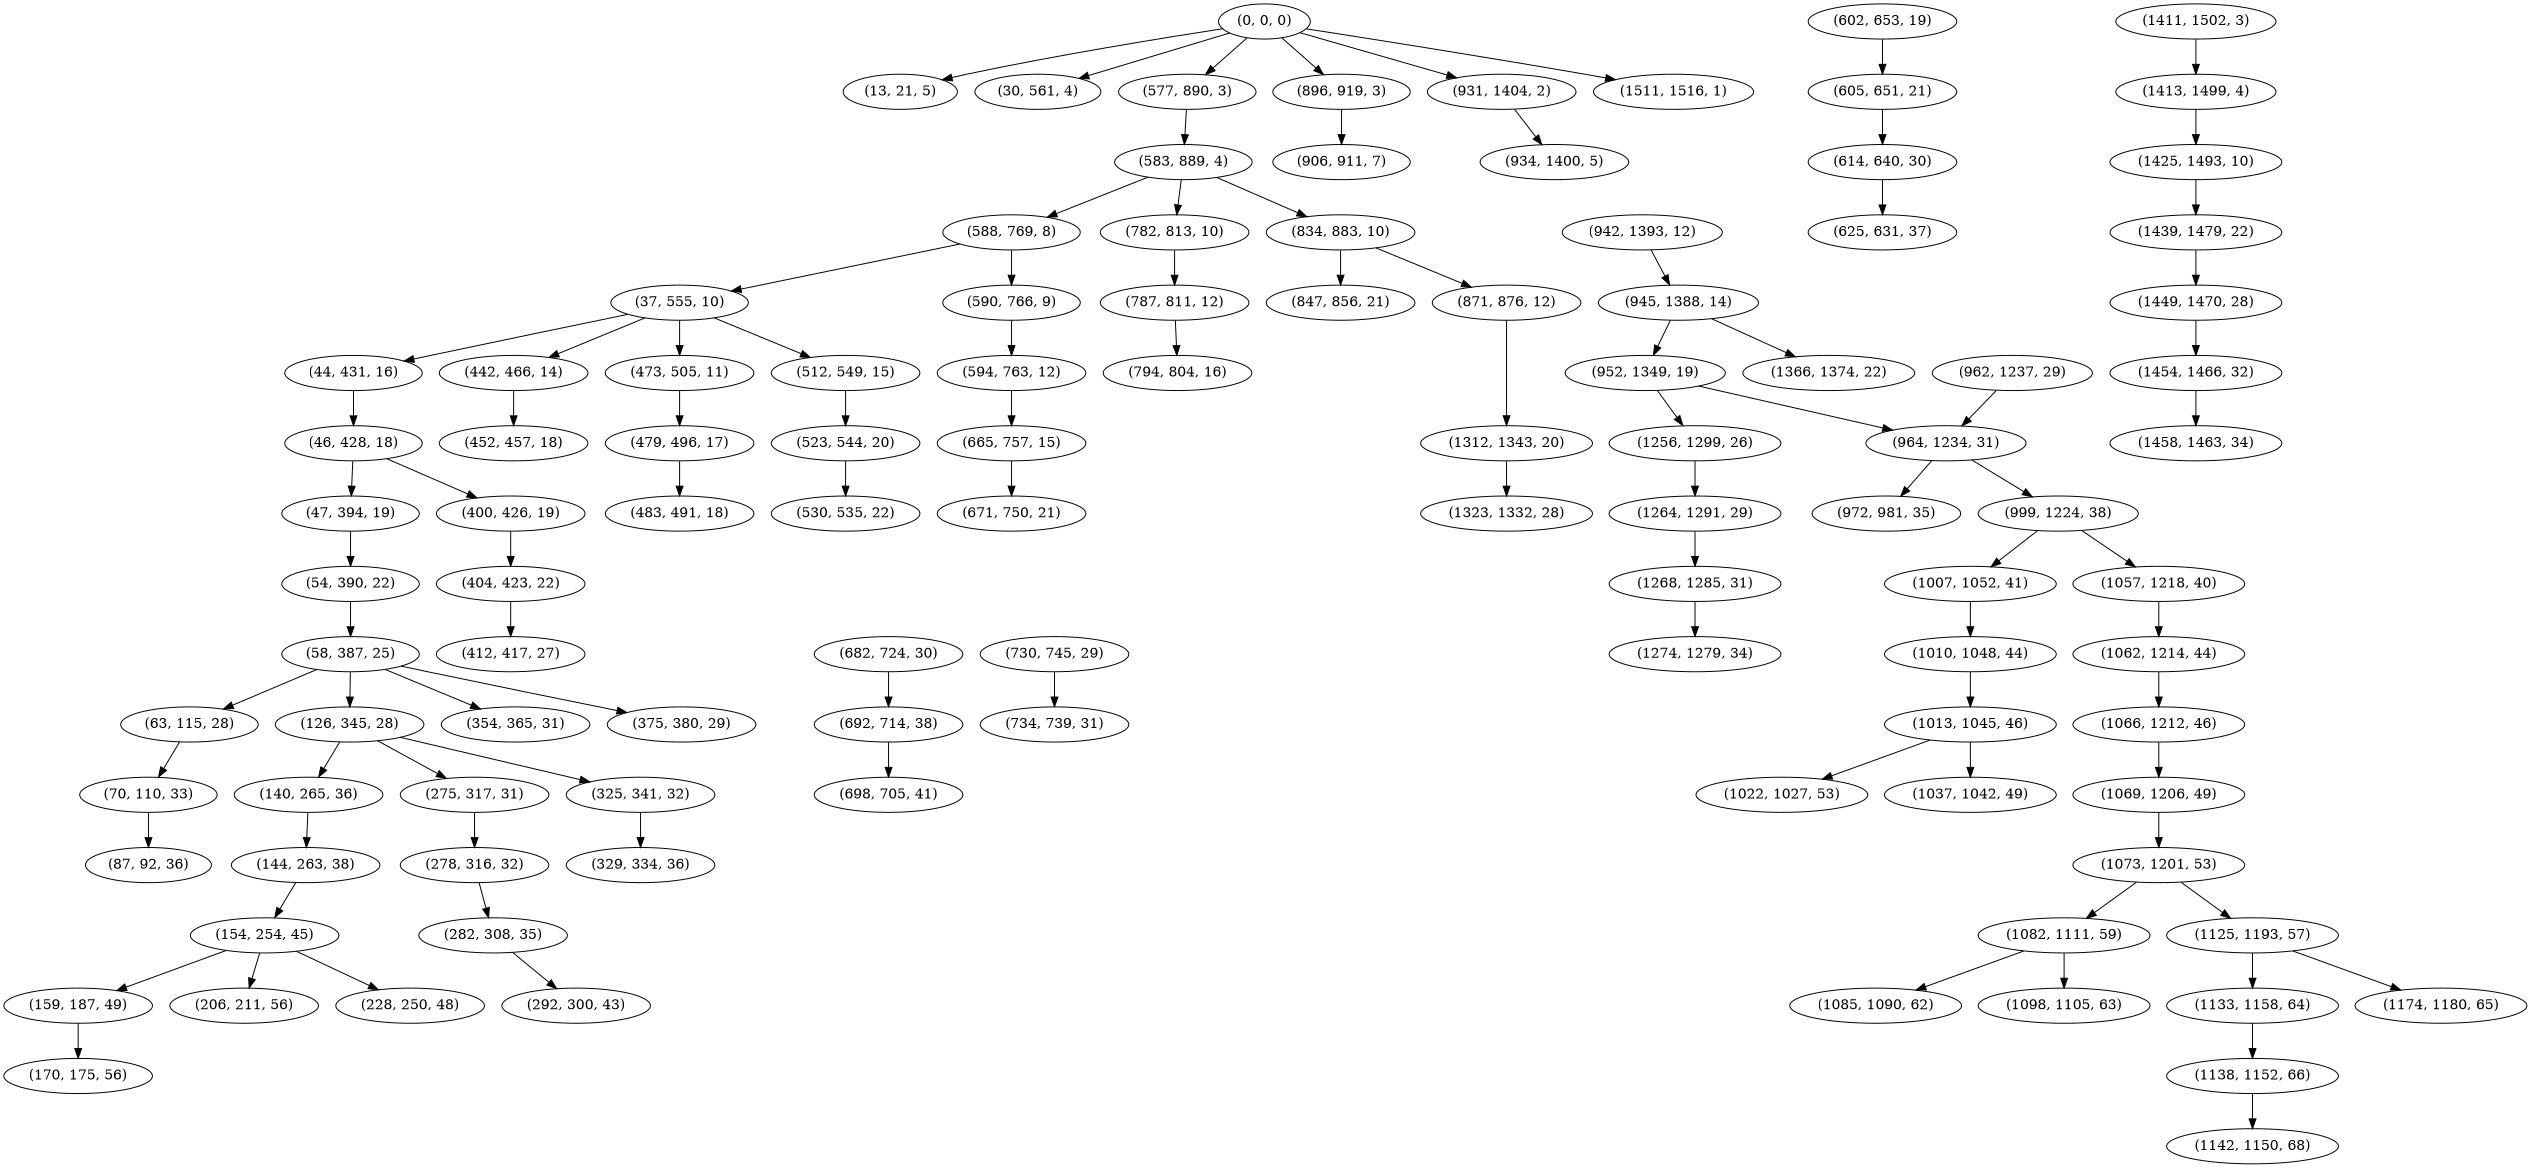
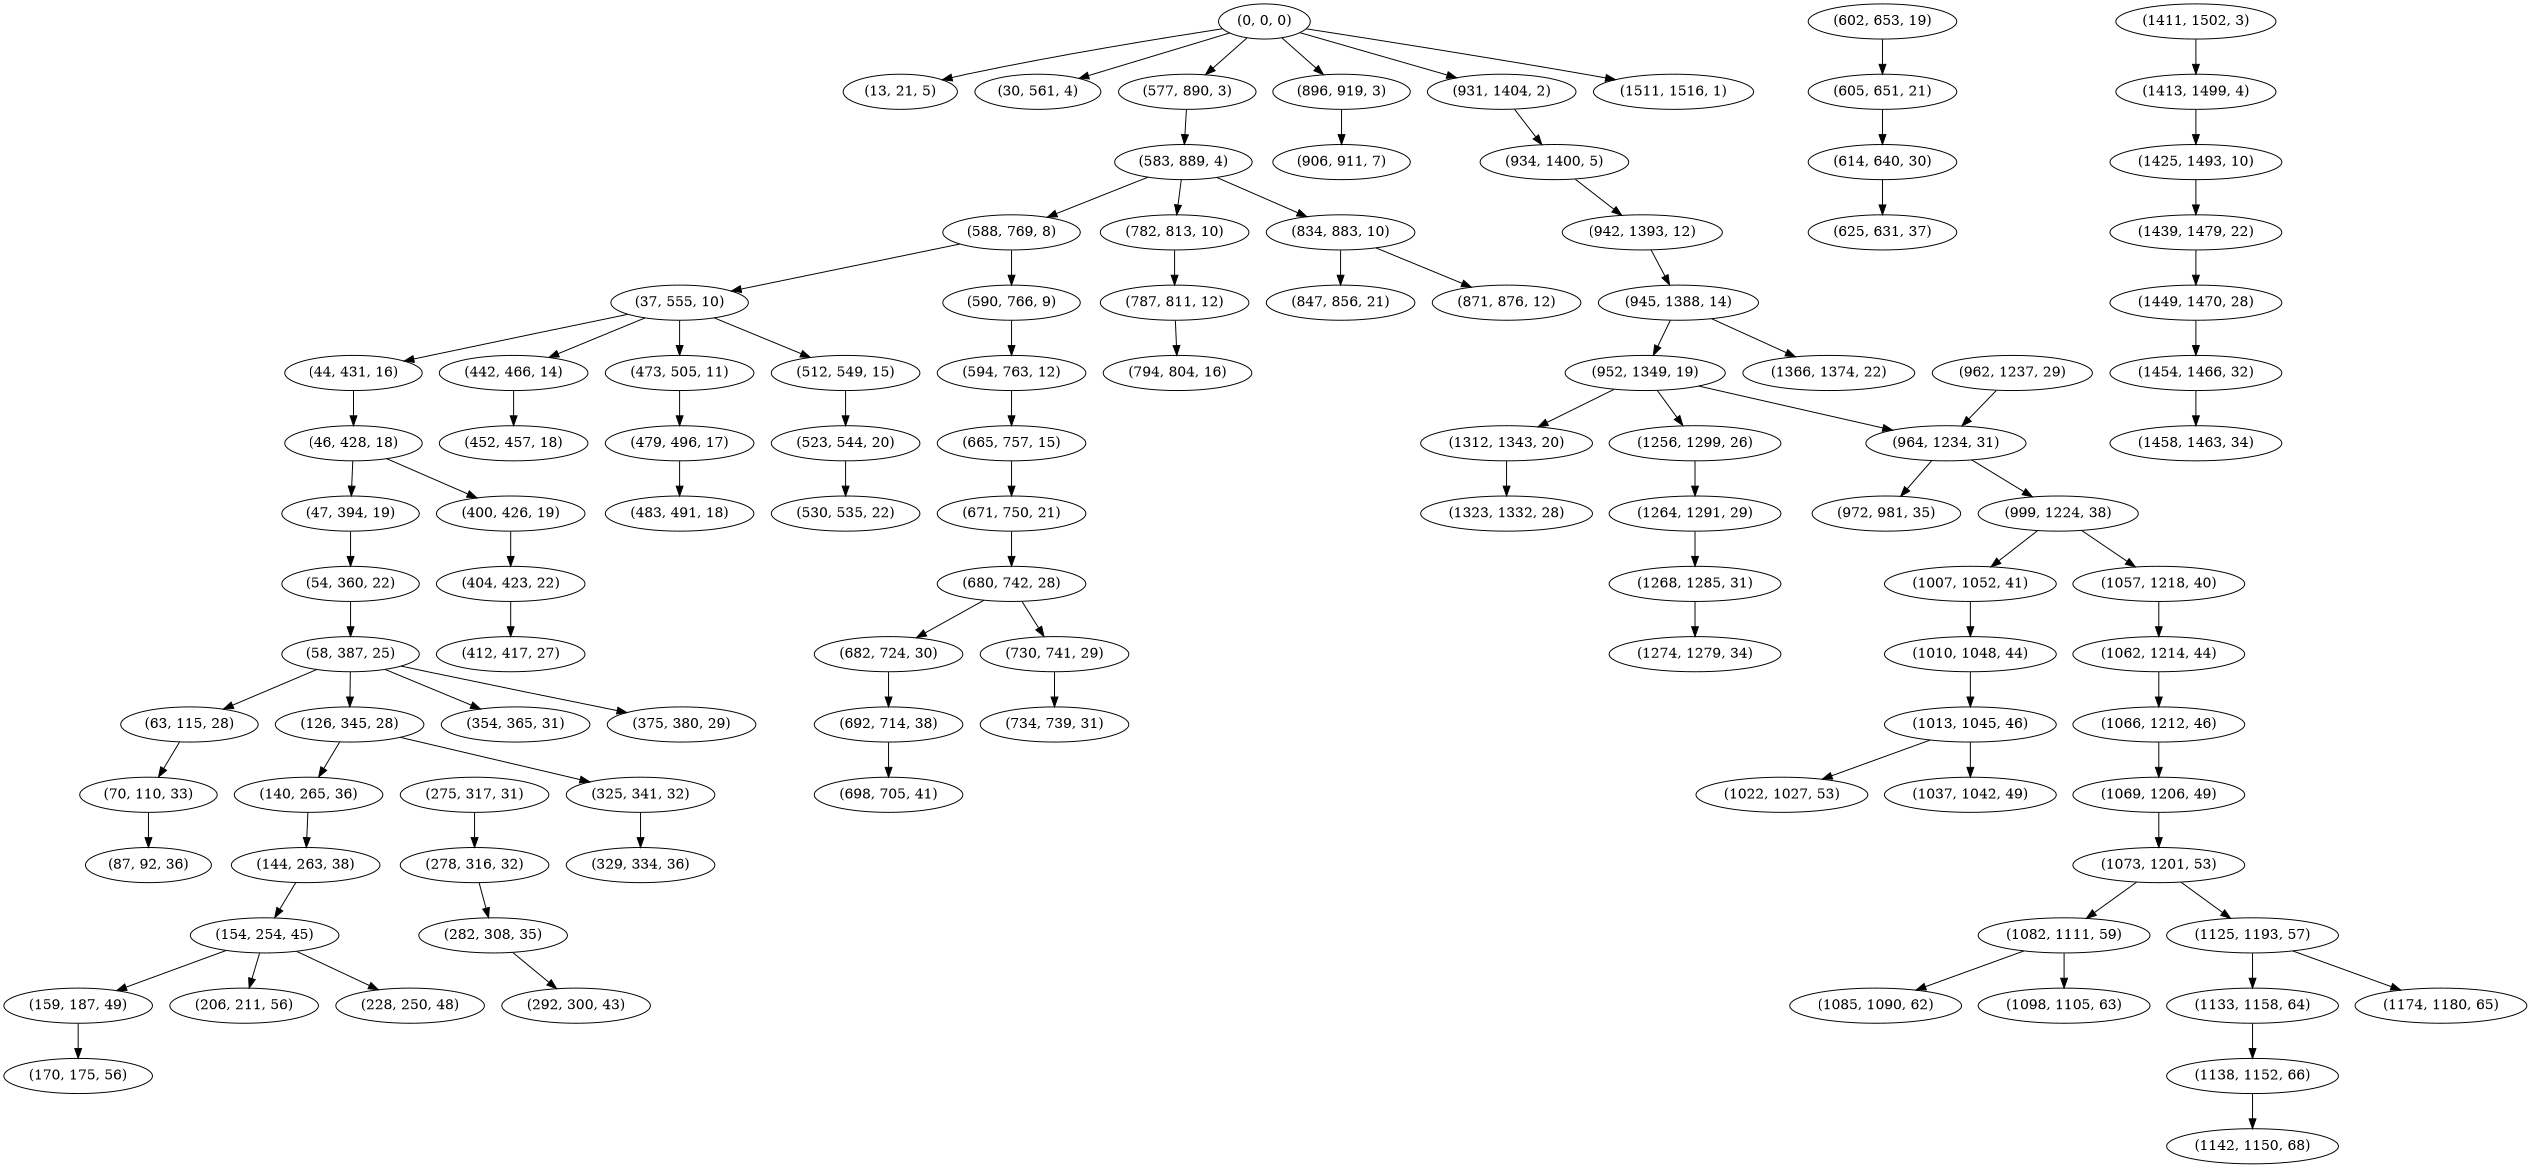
edge "(934, 1400, 5)" -> "(942, 1393, 12)": added
edge "(871, 876, 12)" -> "(1312, 1343, 20)": now "(952, 1349, 19)" -> "(1312, 1343, 20)"
node "(54, 390, 22)": label "(54, 390, 22)" -> "(54, 360, 22)"
node "(680, 742, 28)": added
node "(730, 745, 29)": label "(730, 745, 29)" -> "(730, 741, 29)"
edge "(126, 345, 28)" -> "(275, 317, 31)": removed
